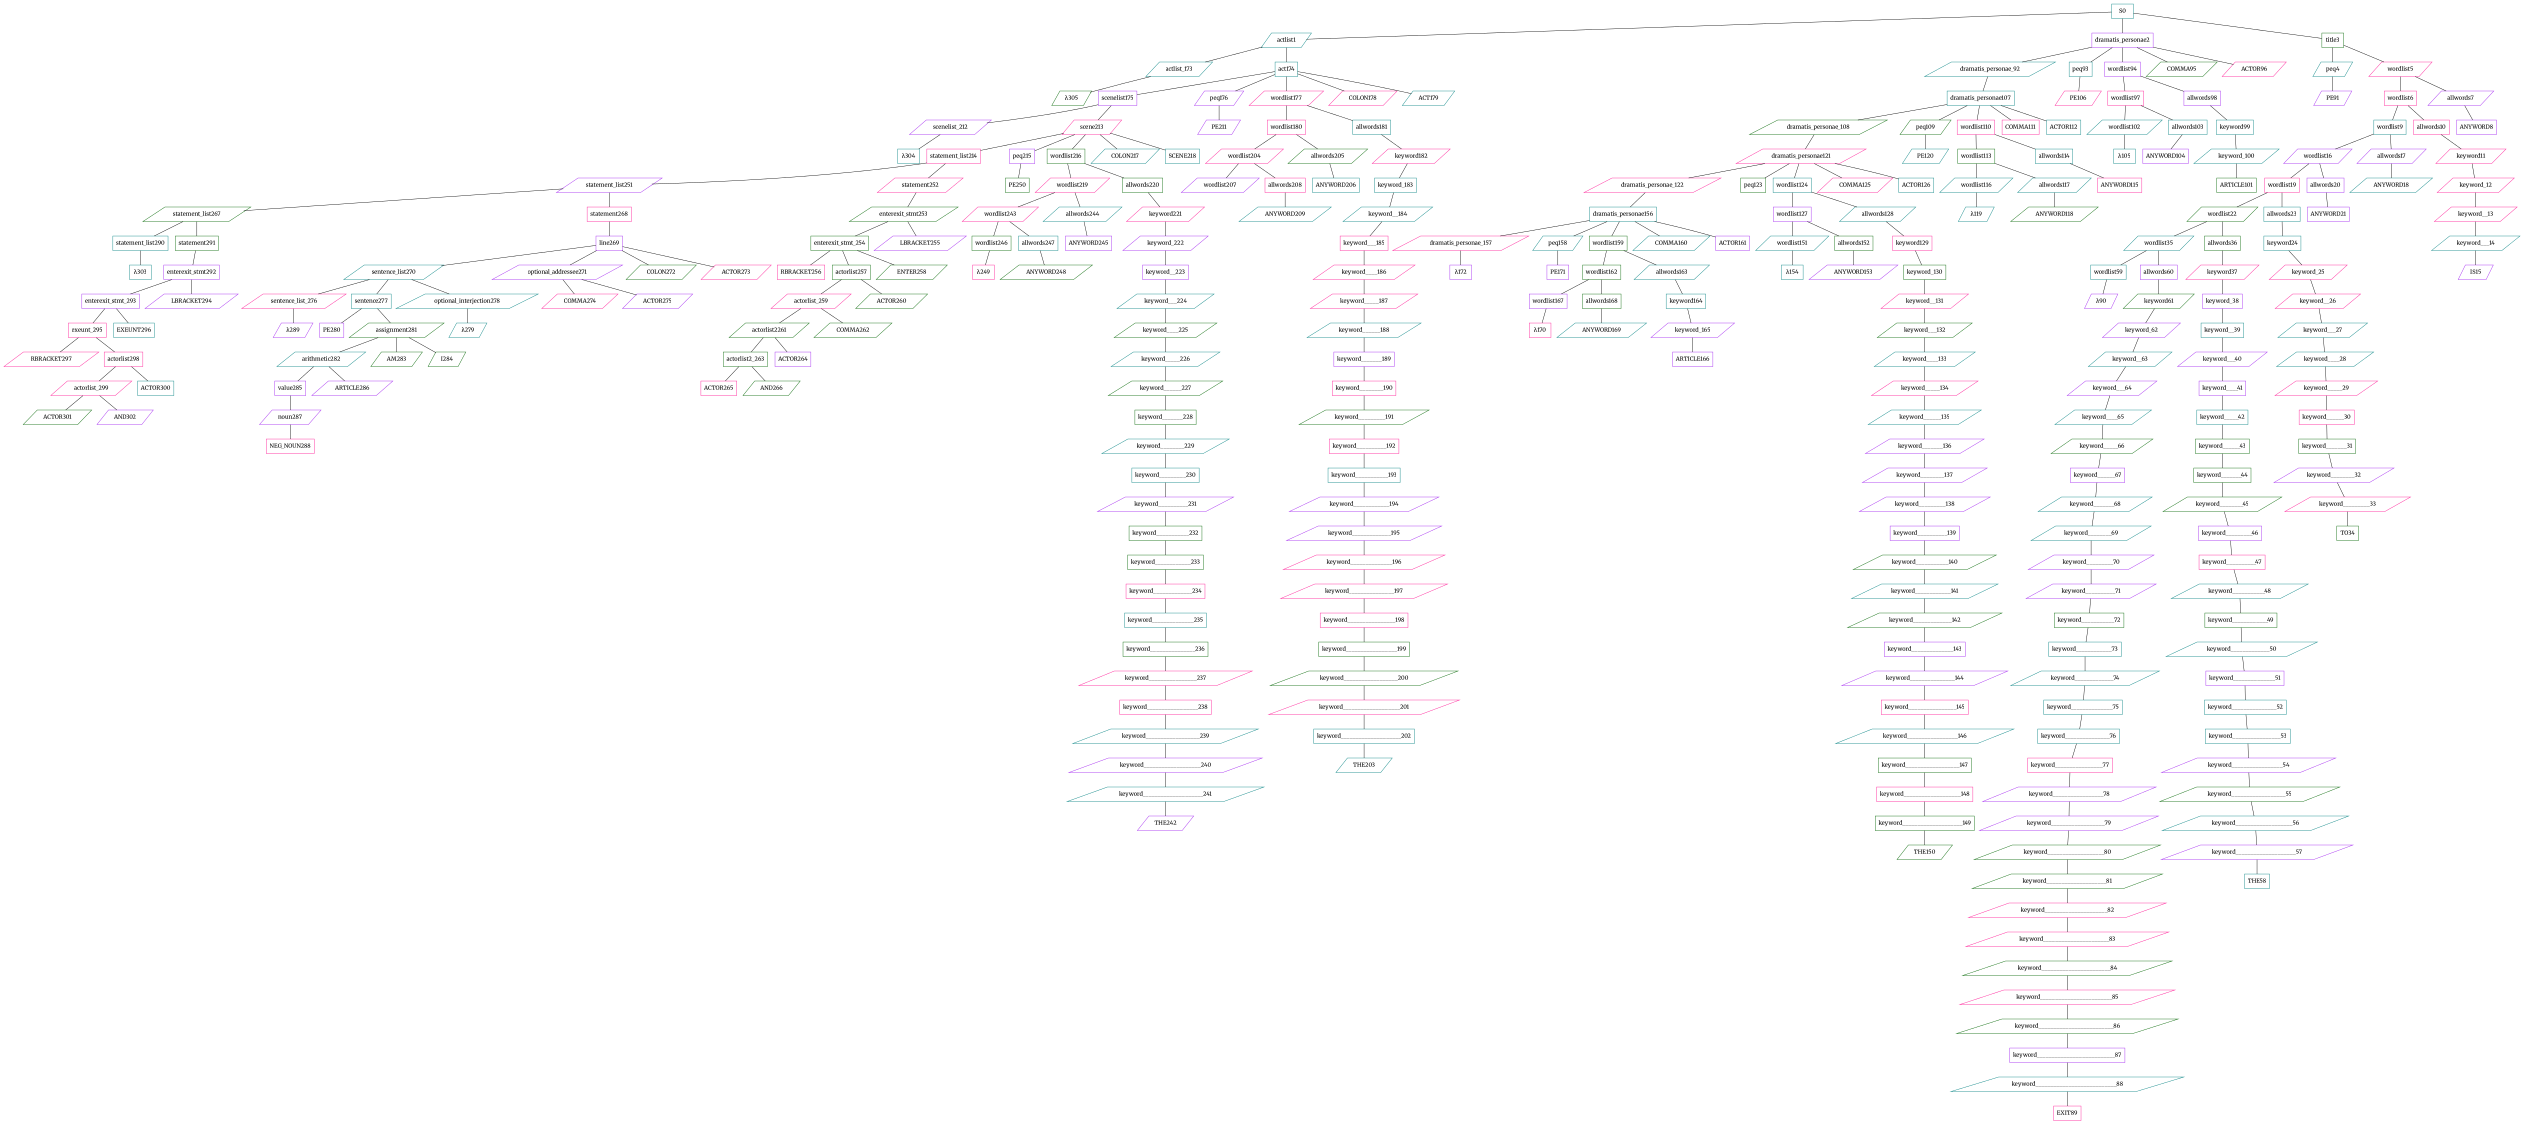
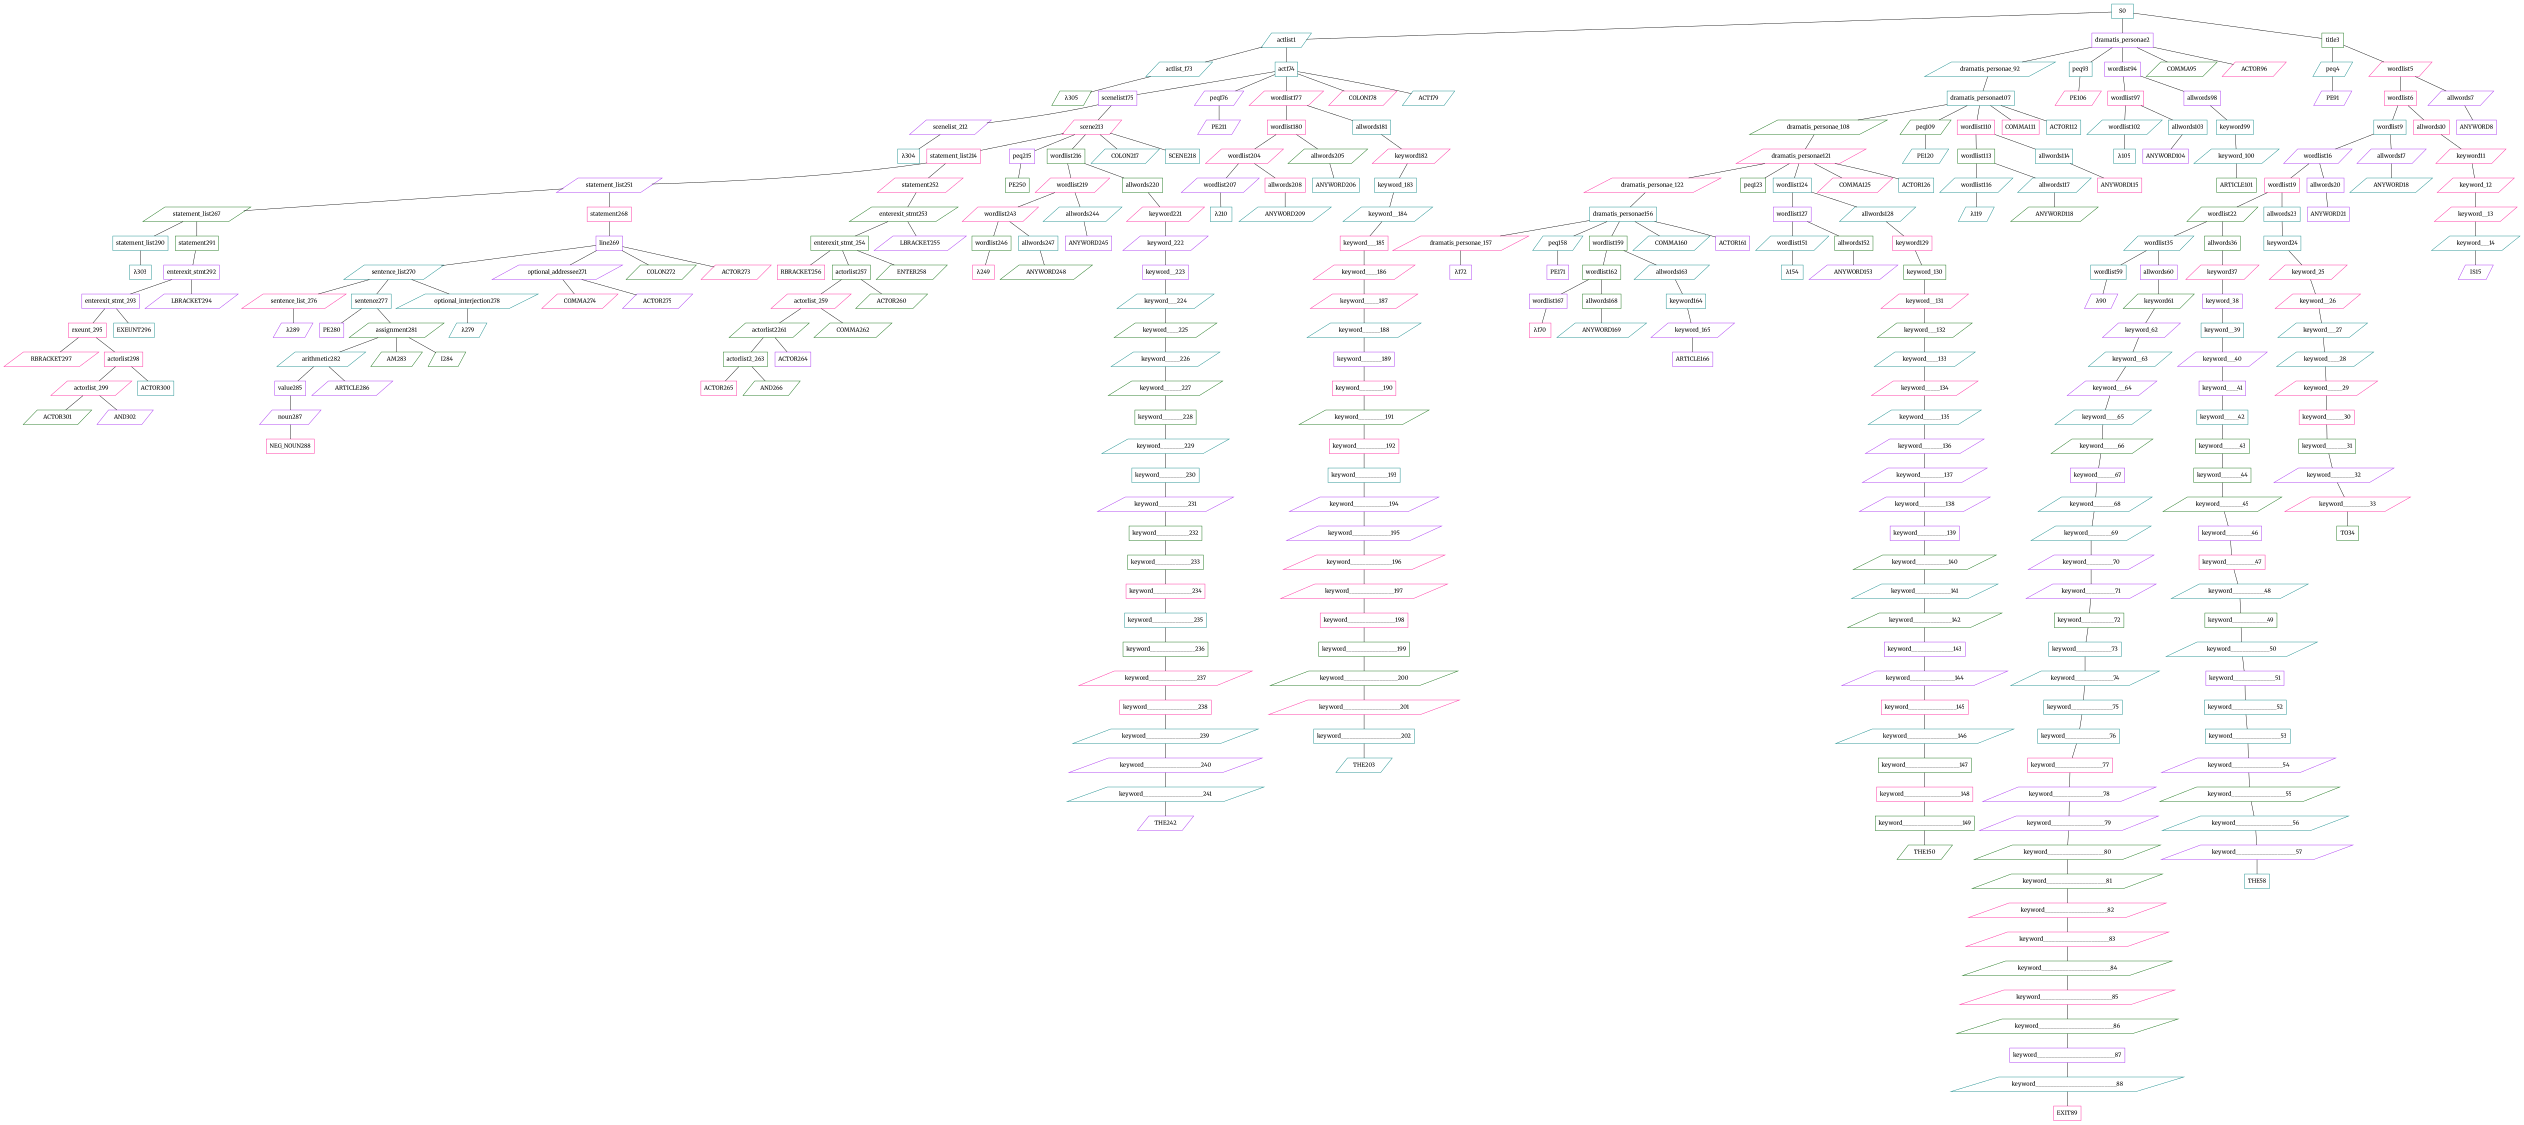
node "λ210": added
